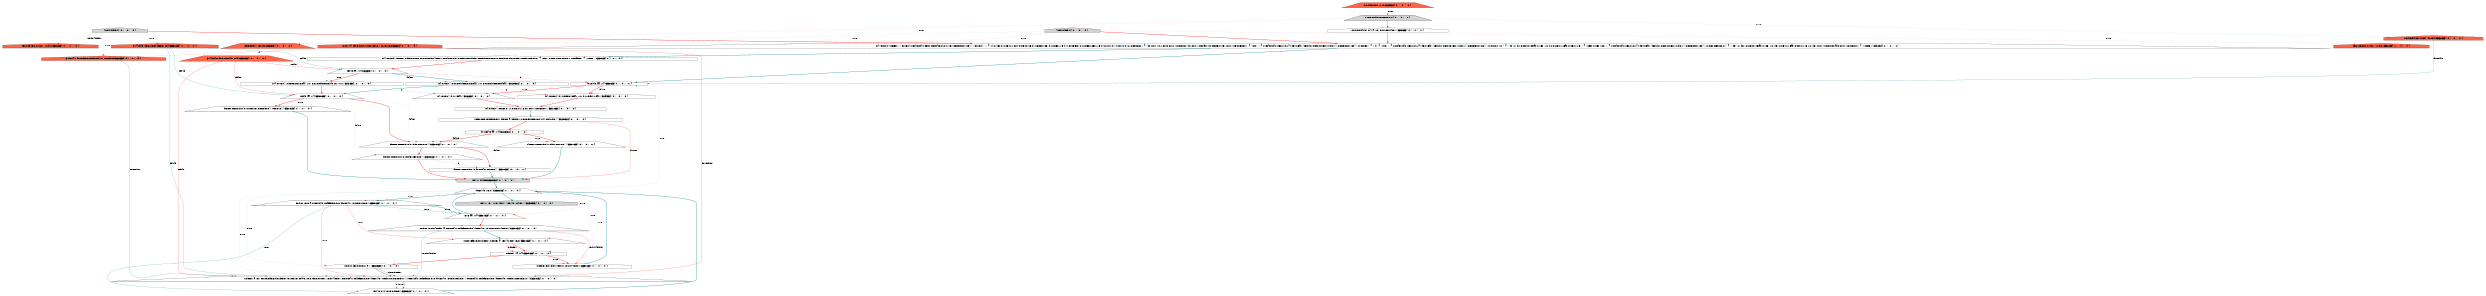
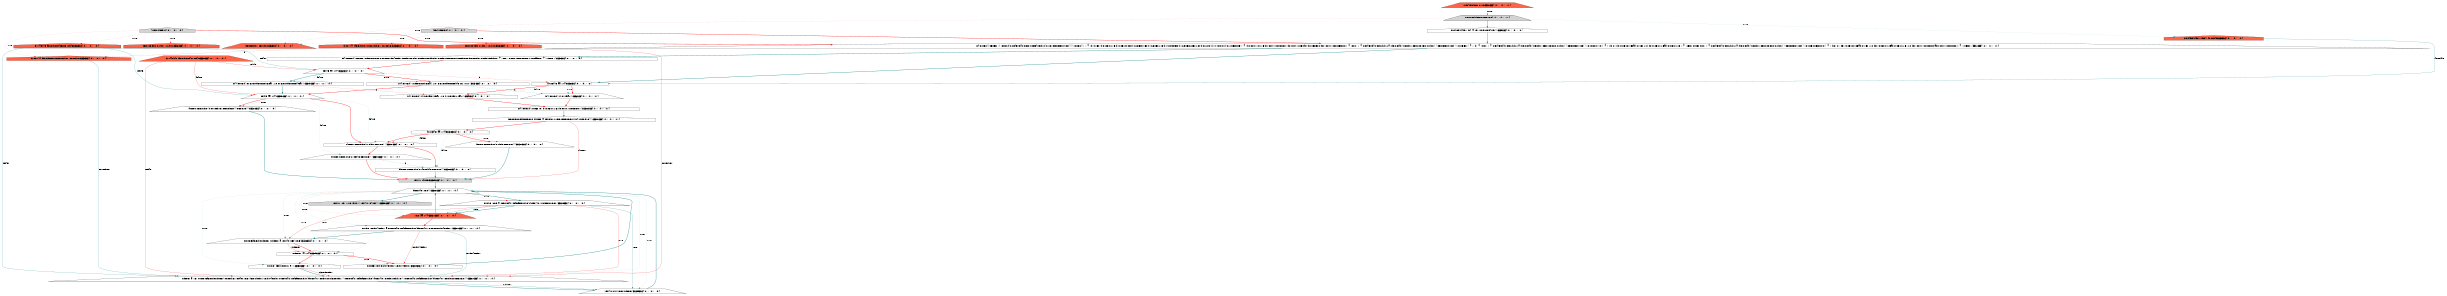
edge "loadTriggers['0', '1', '0']" -> "DBRProgressMonitor monitor@@@2@@@['0', '1', '0']": label "manipulation" -> "true"
node "dbStat.setString(1,this.getName())@@@17@@@['1', '1', '1']": shape trapezium -> house
edge "dbResult.next()@@@22@@@['1', '1', '0']" -> "forTable == null@@@5@@@['0', '0', '1']": now "dbResult.next()@@@22@@@['1', '1', '0']" -> "result.put(name,trigger)@@@35@@@['1', '1', '0']"
node "name == null@@@24@@@['1', '1', '0']": fillcolor white -> tomato
